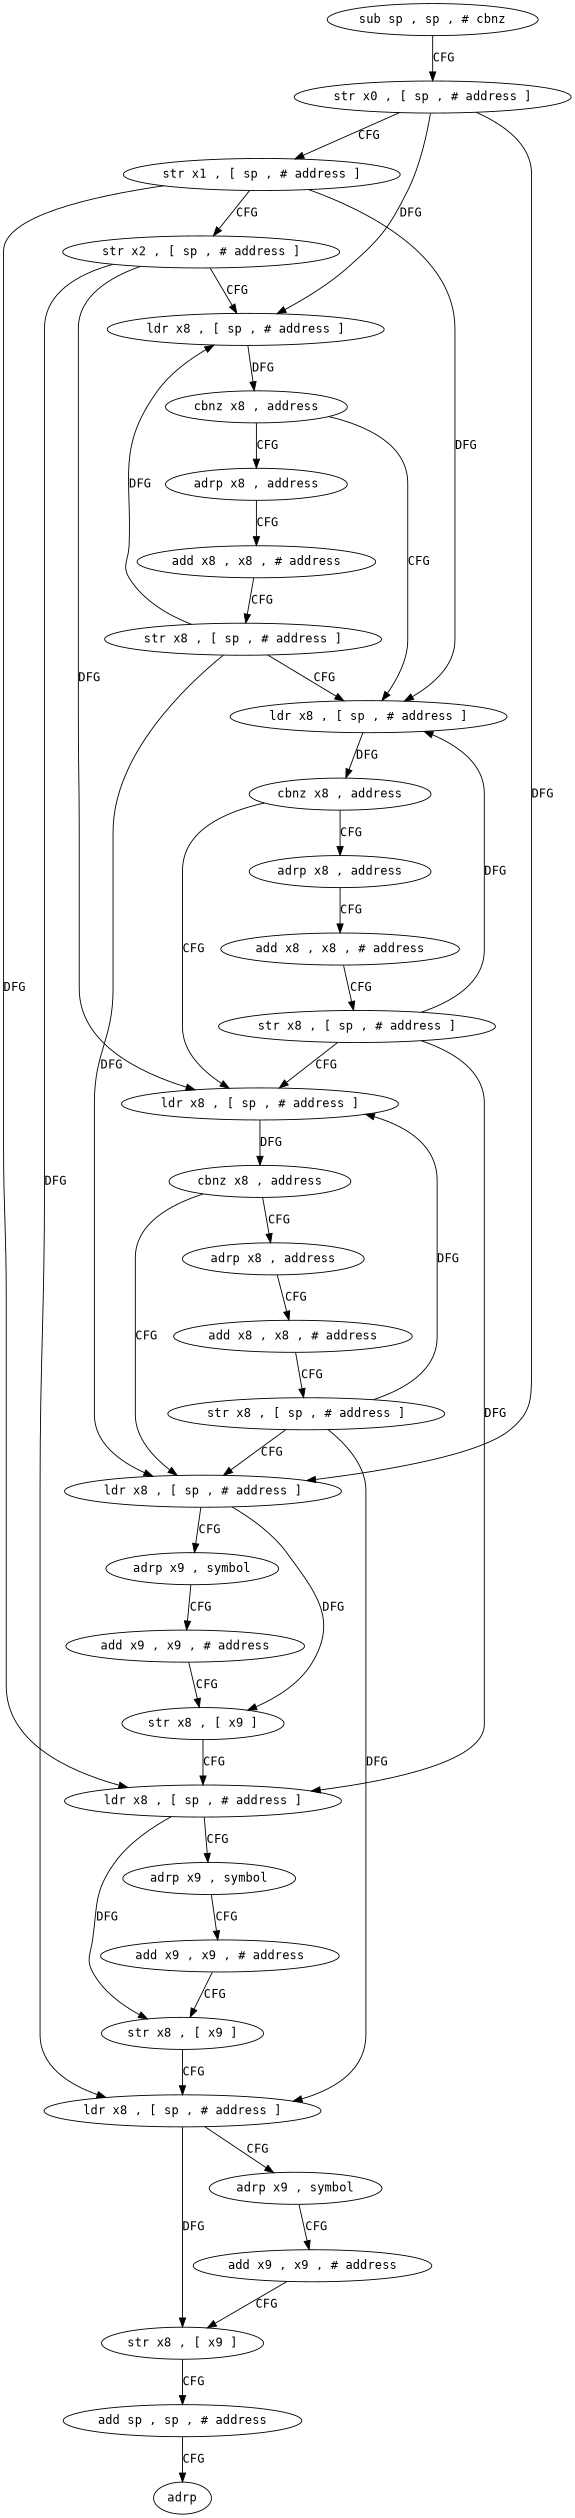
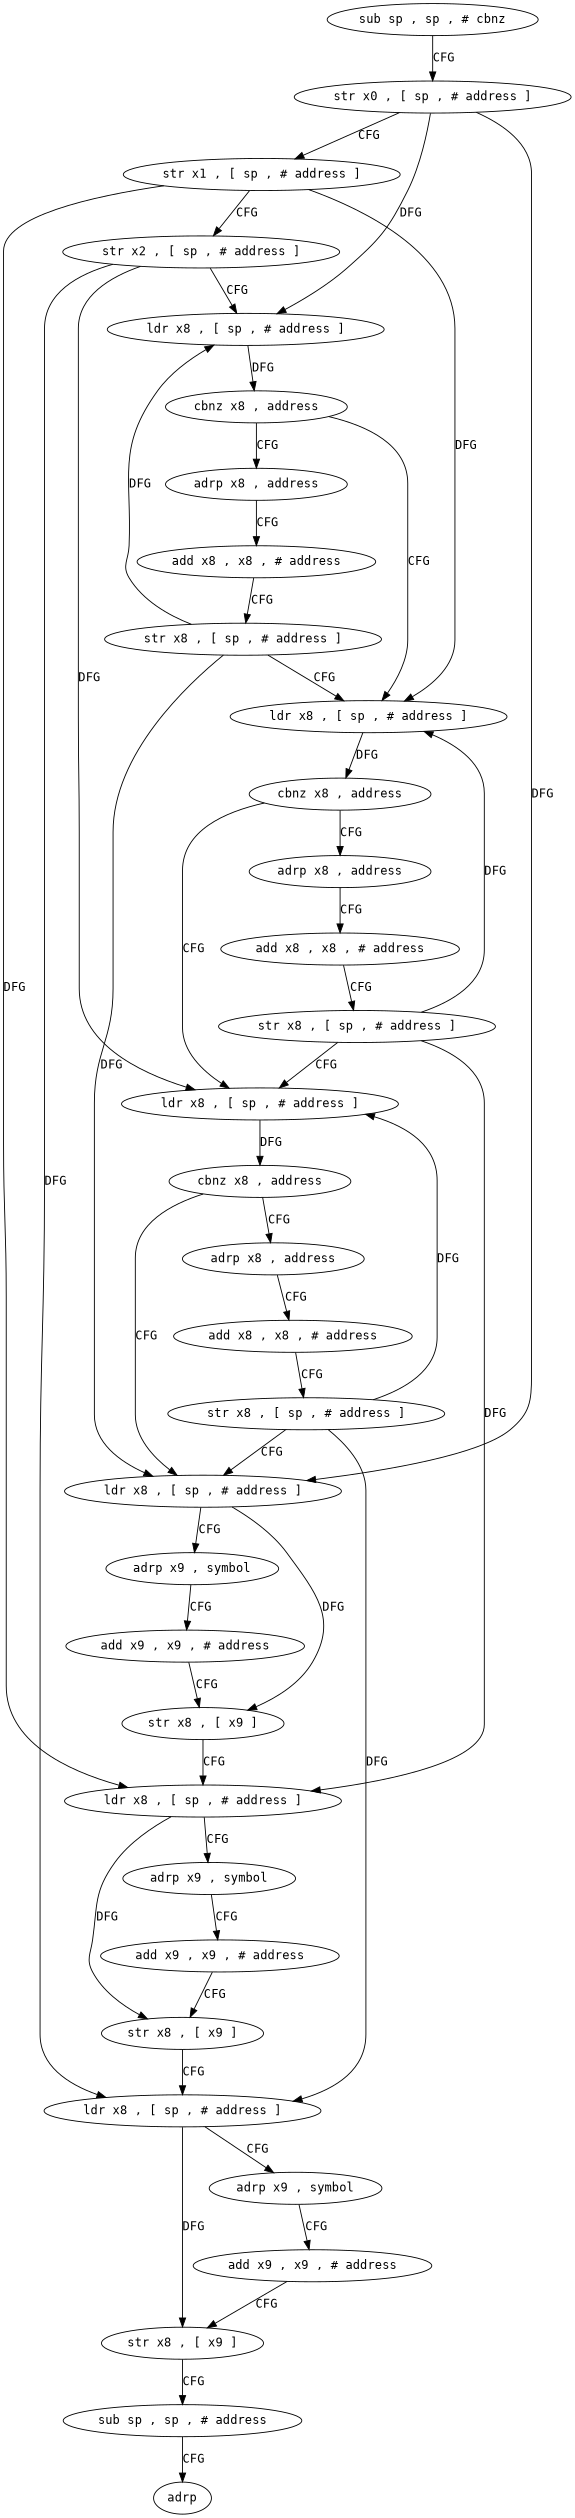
node "add sp , sp , # address": label "add sp , sp , # address" -> "sub sp , sp , # address"
